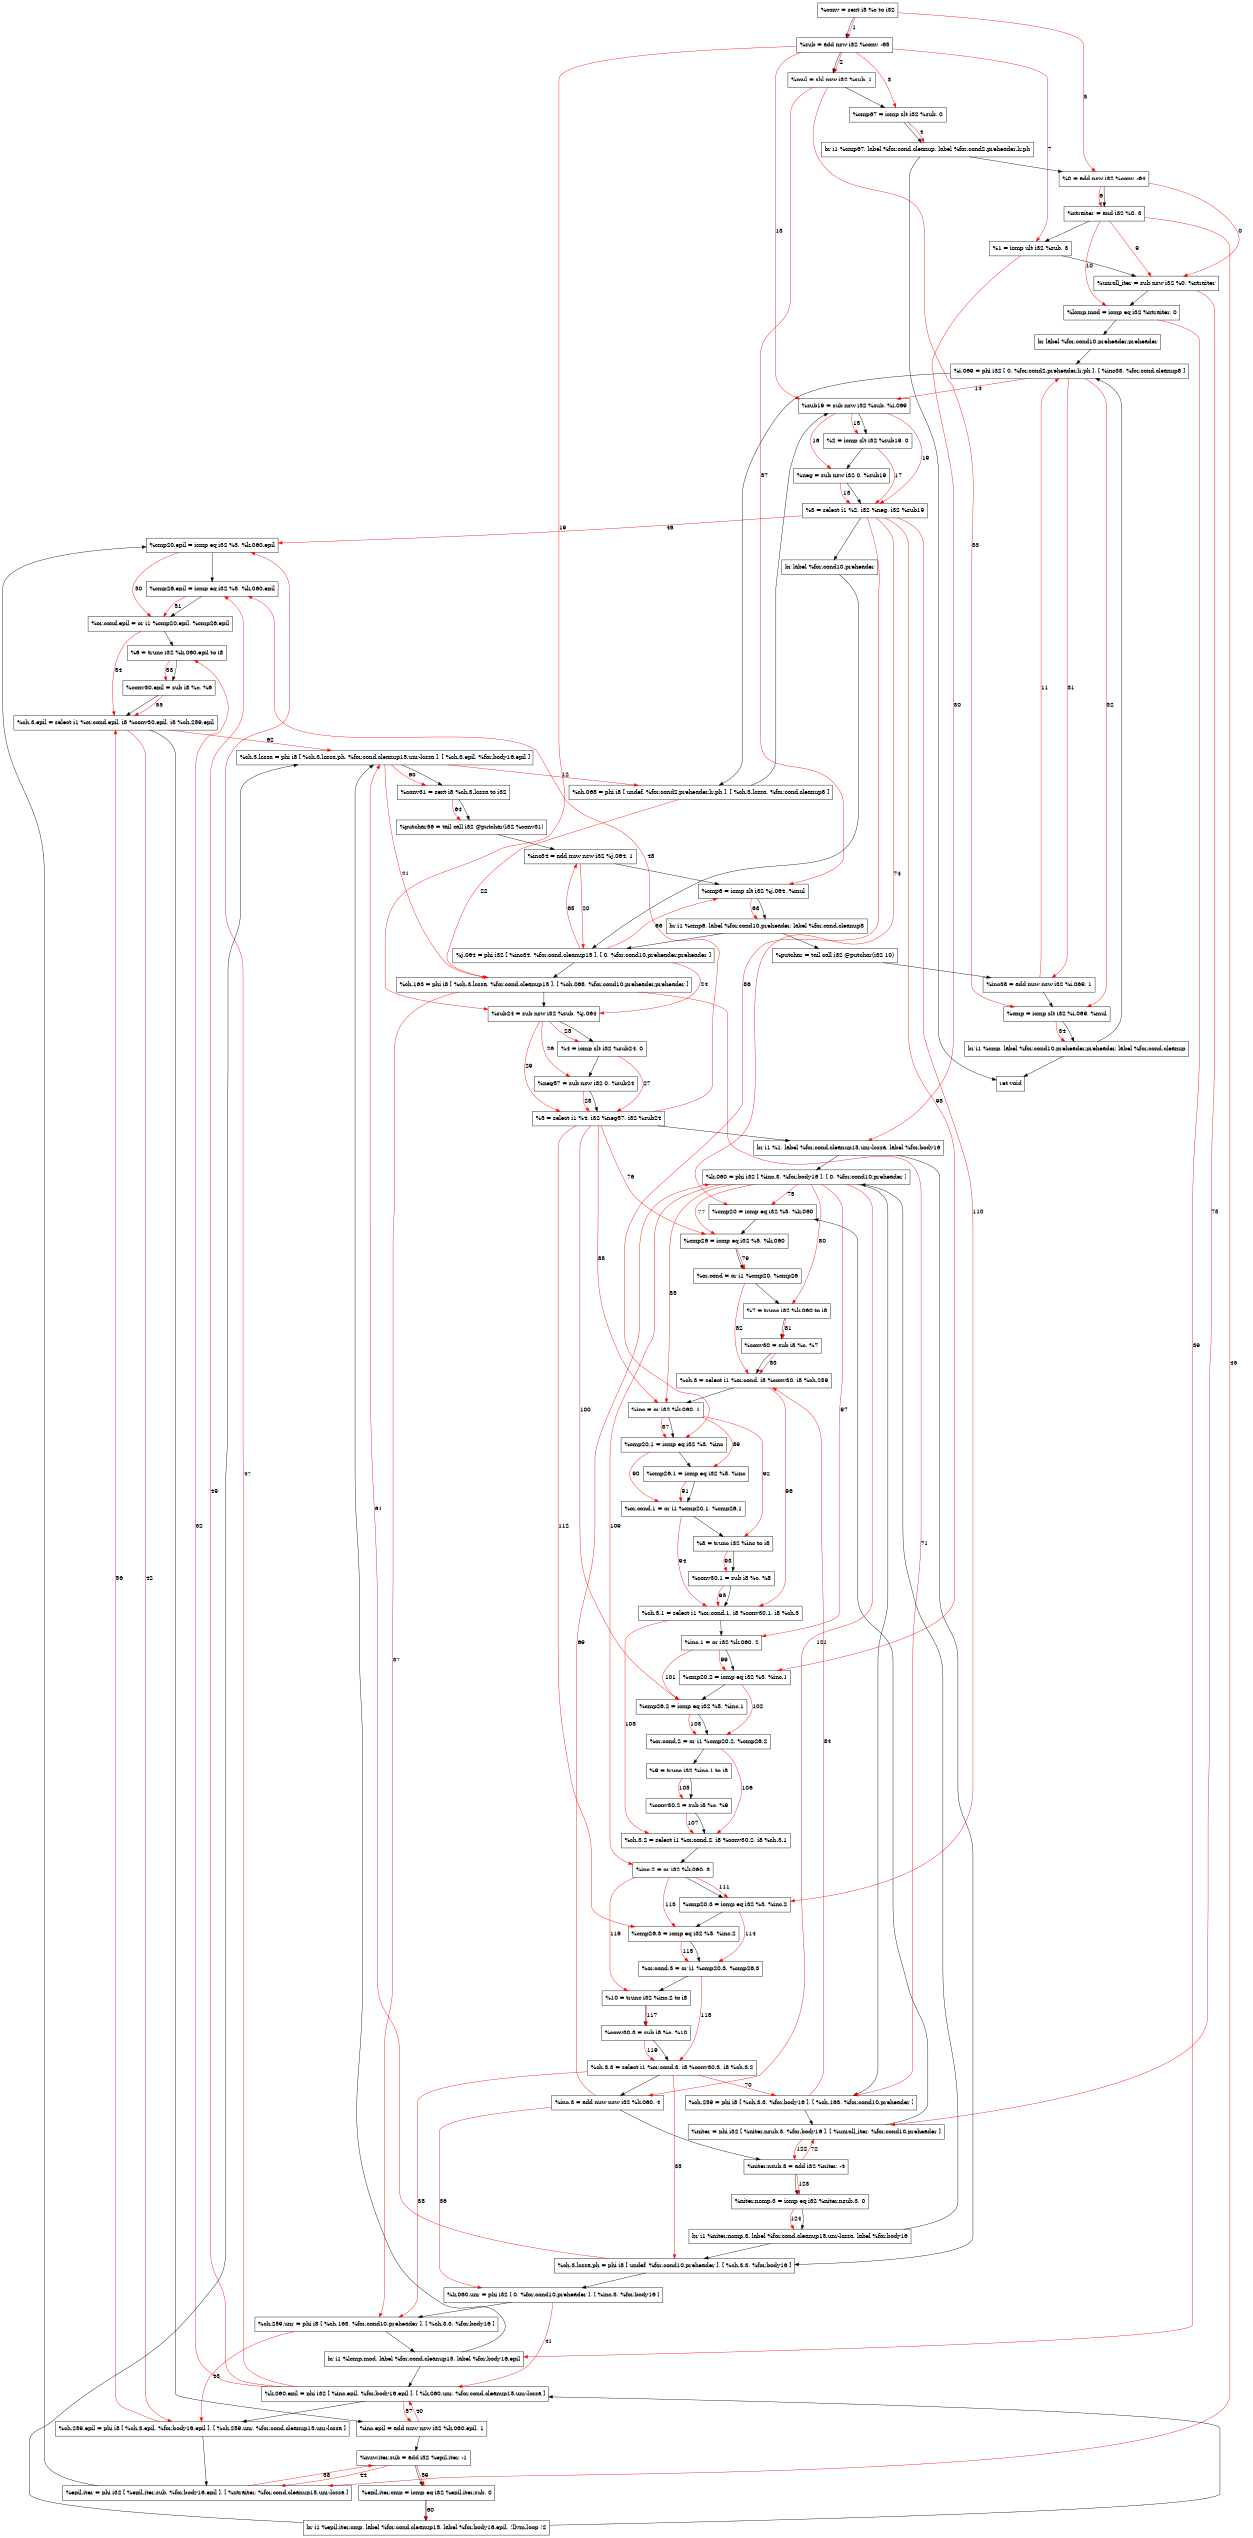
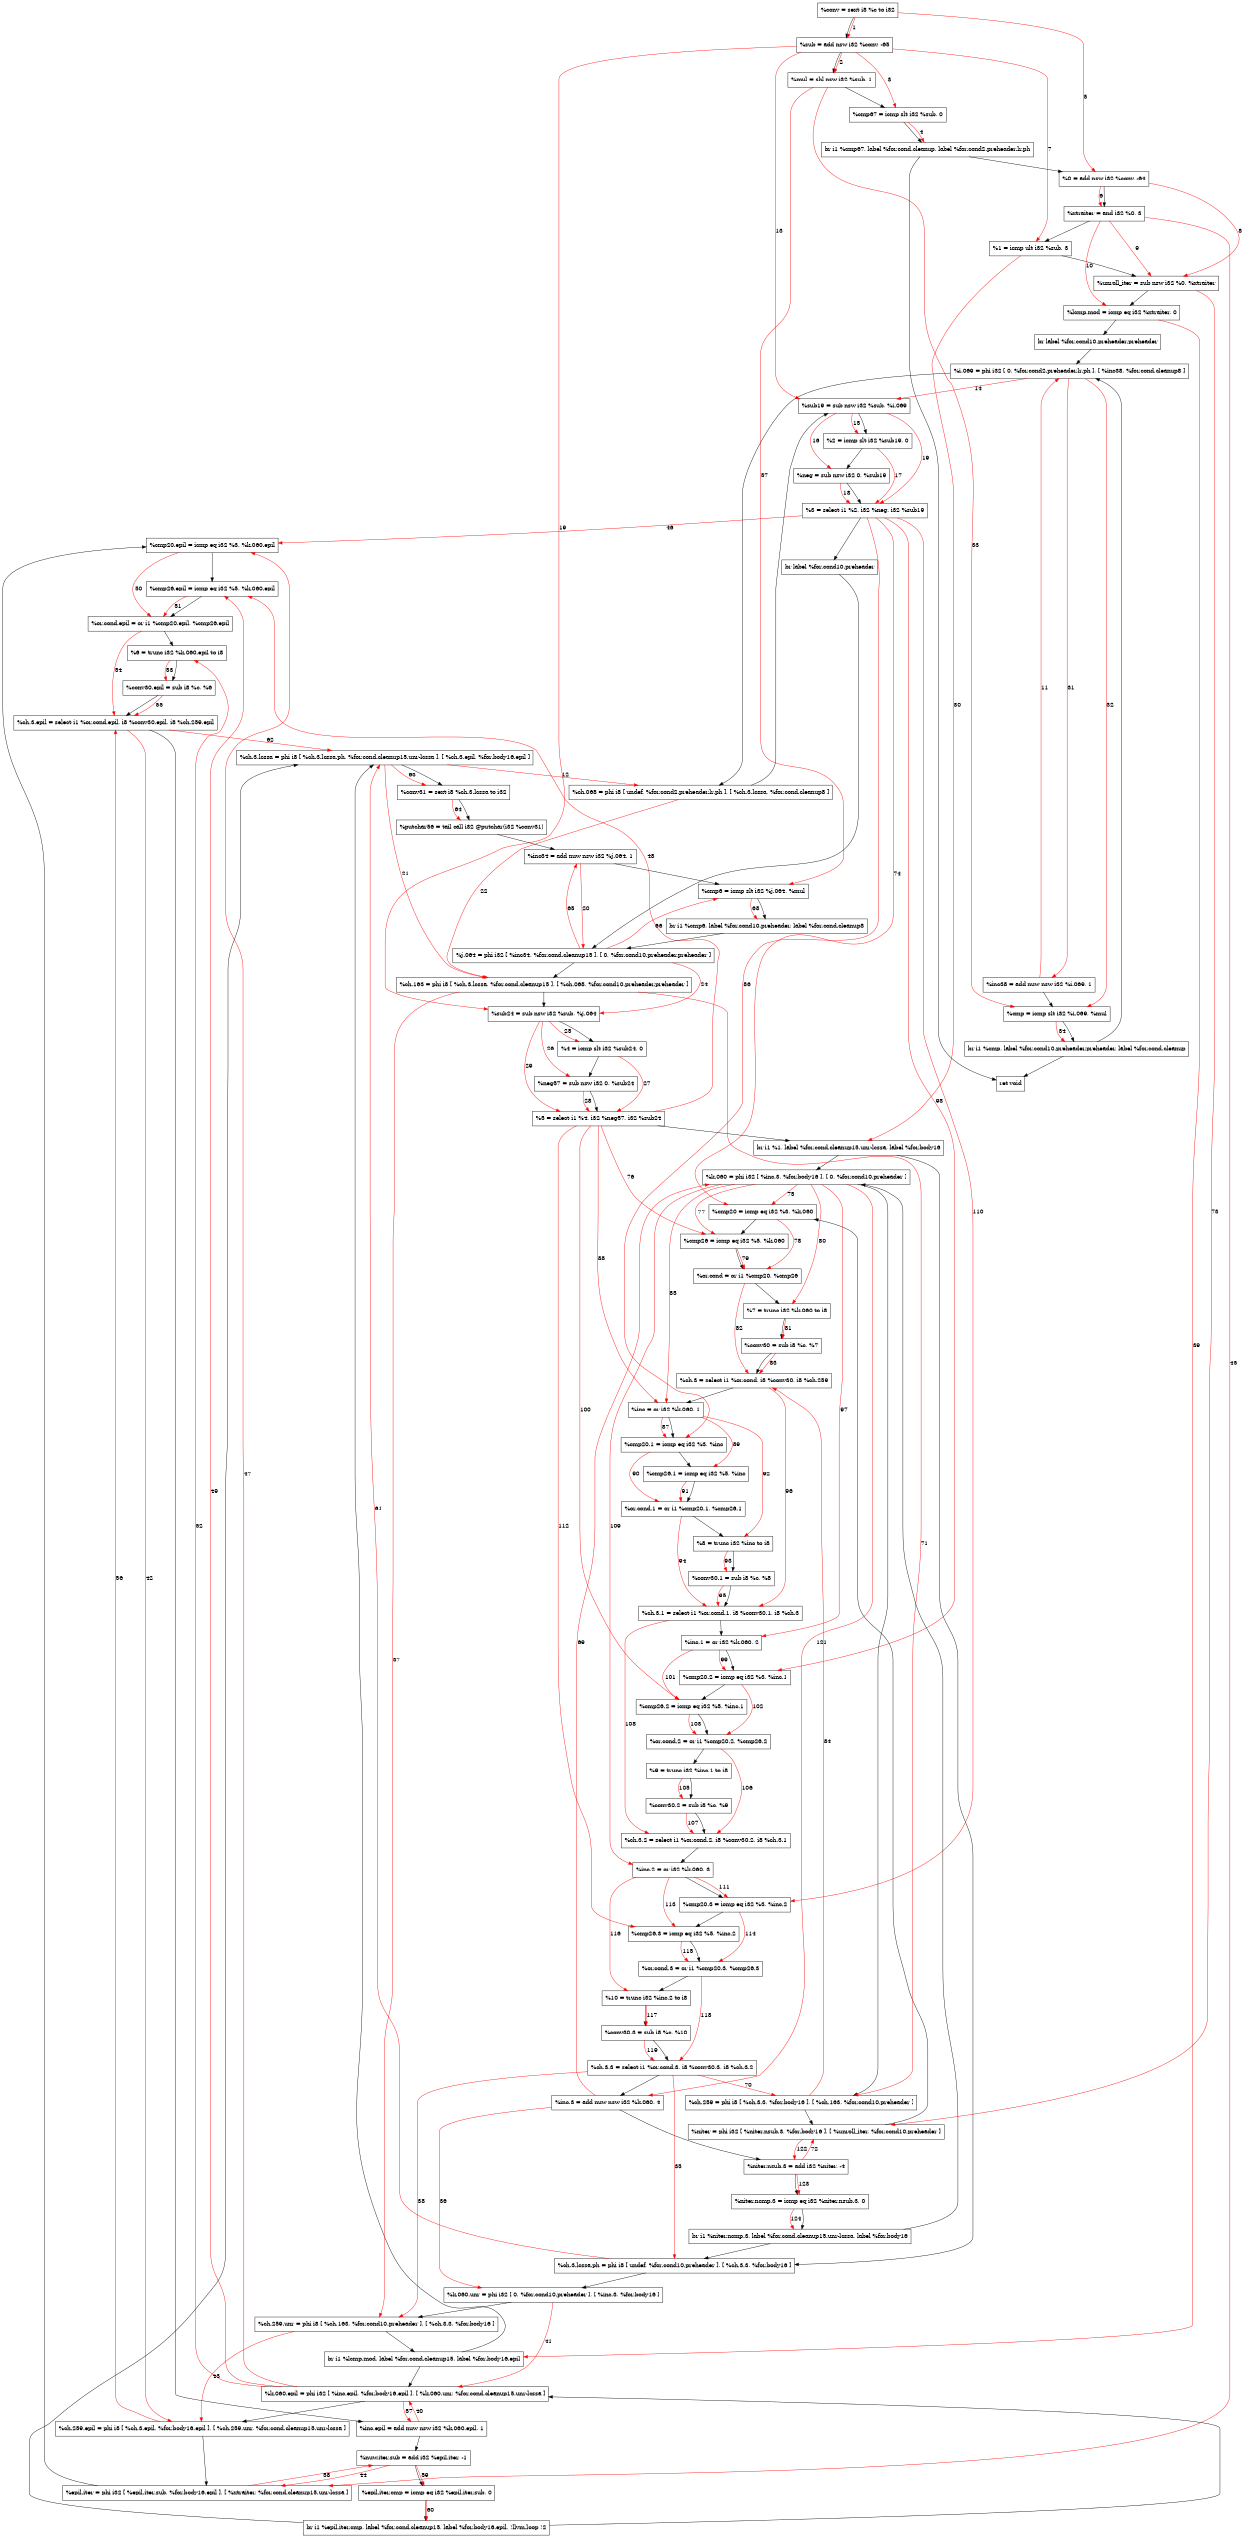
edge "%0 = add nsw i32 %conv, -64" -> "%unroll_iter = sub nsw i32 %0, %xtraiter": label "0" -> "8"
node "%putchar = tail call i32 @putchar(i32 10)": removed
edge "%cmp20 = icmp eq i32 %3, %k.060" -> "%or.cond = or i1 %cmp20, %cmp26": added, label "78"
